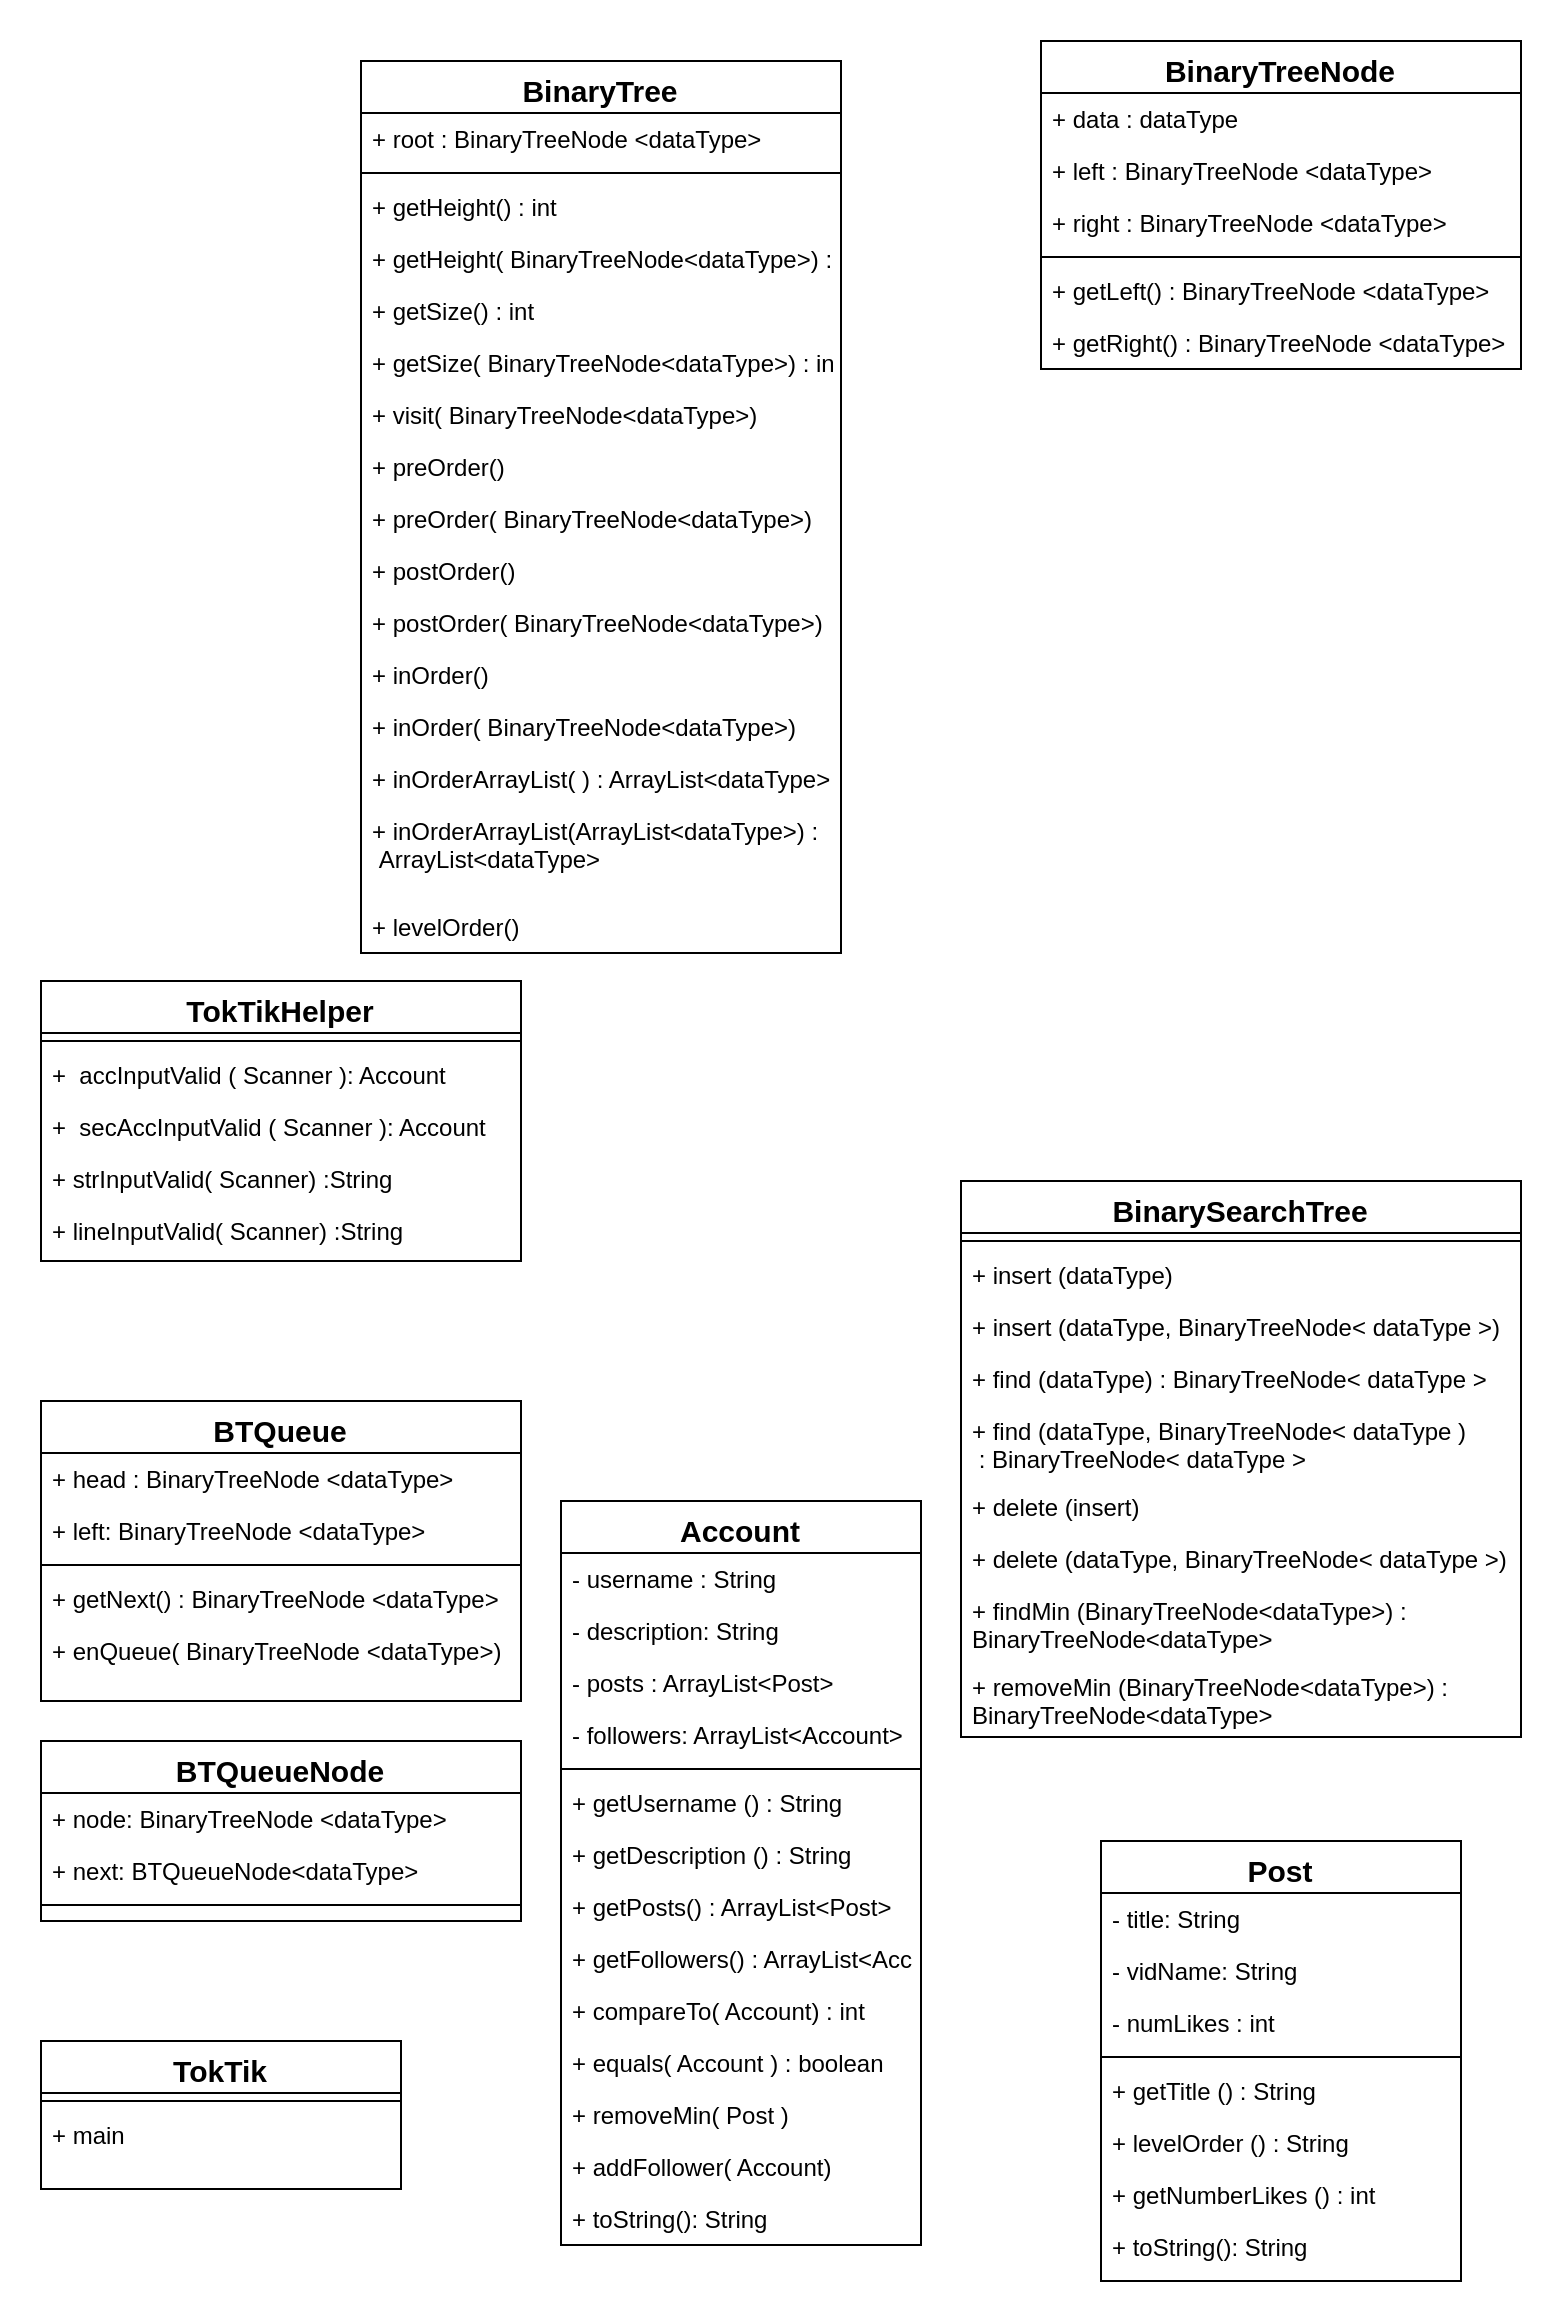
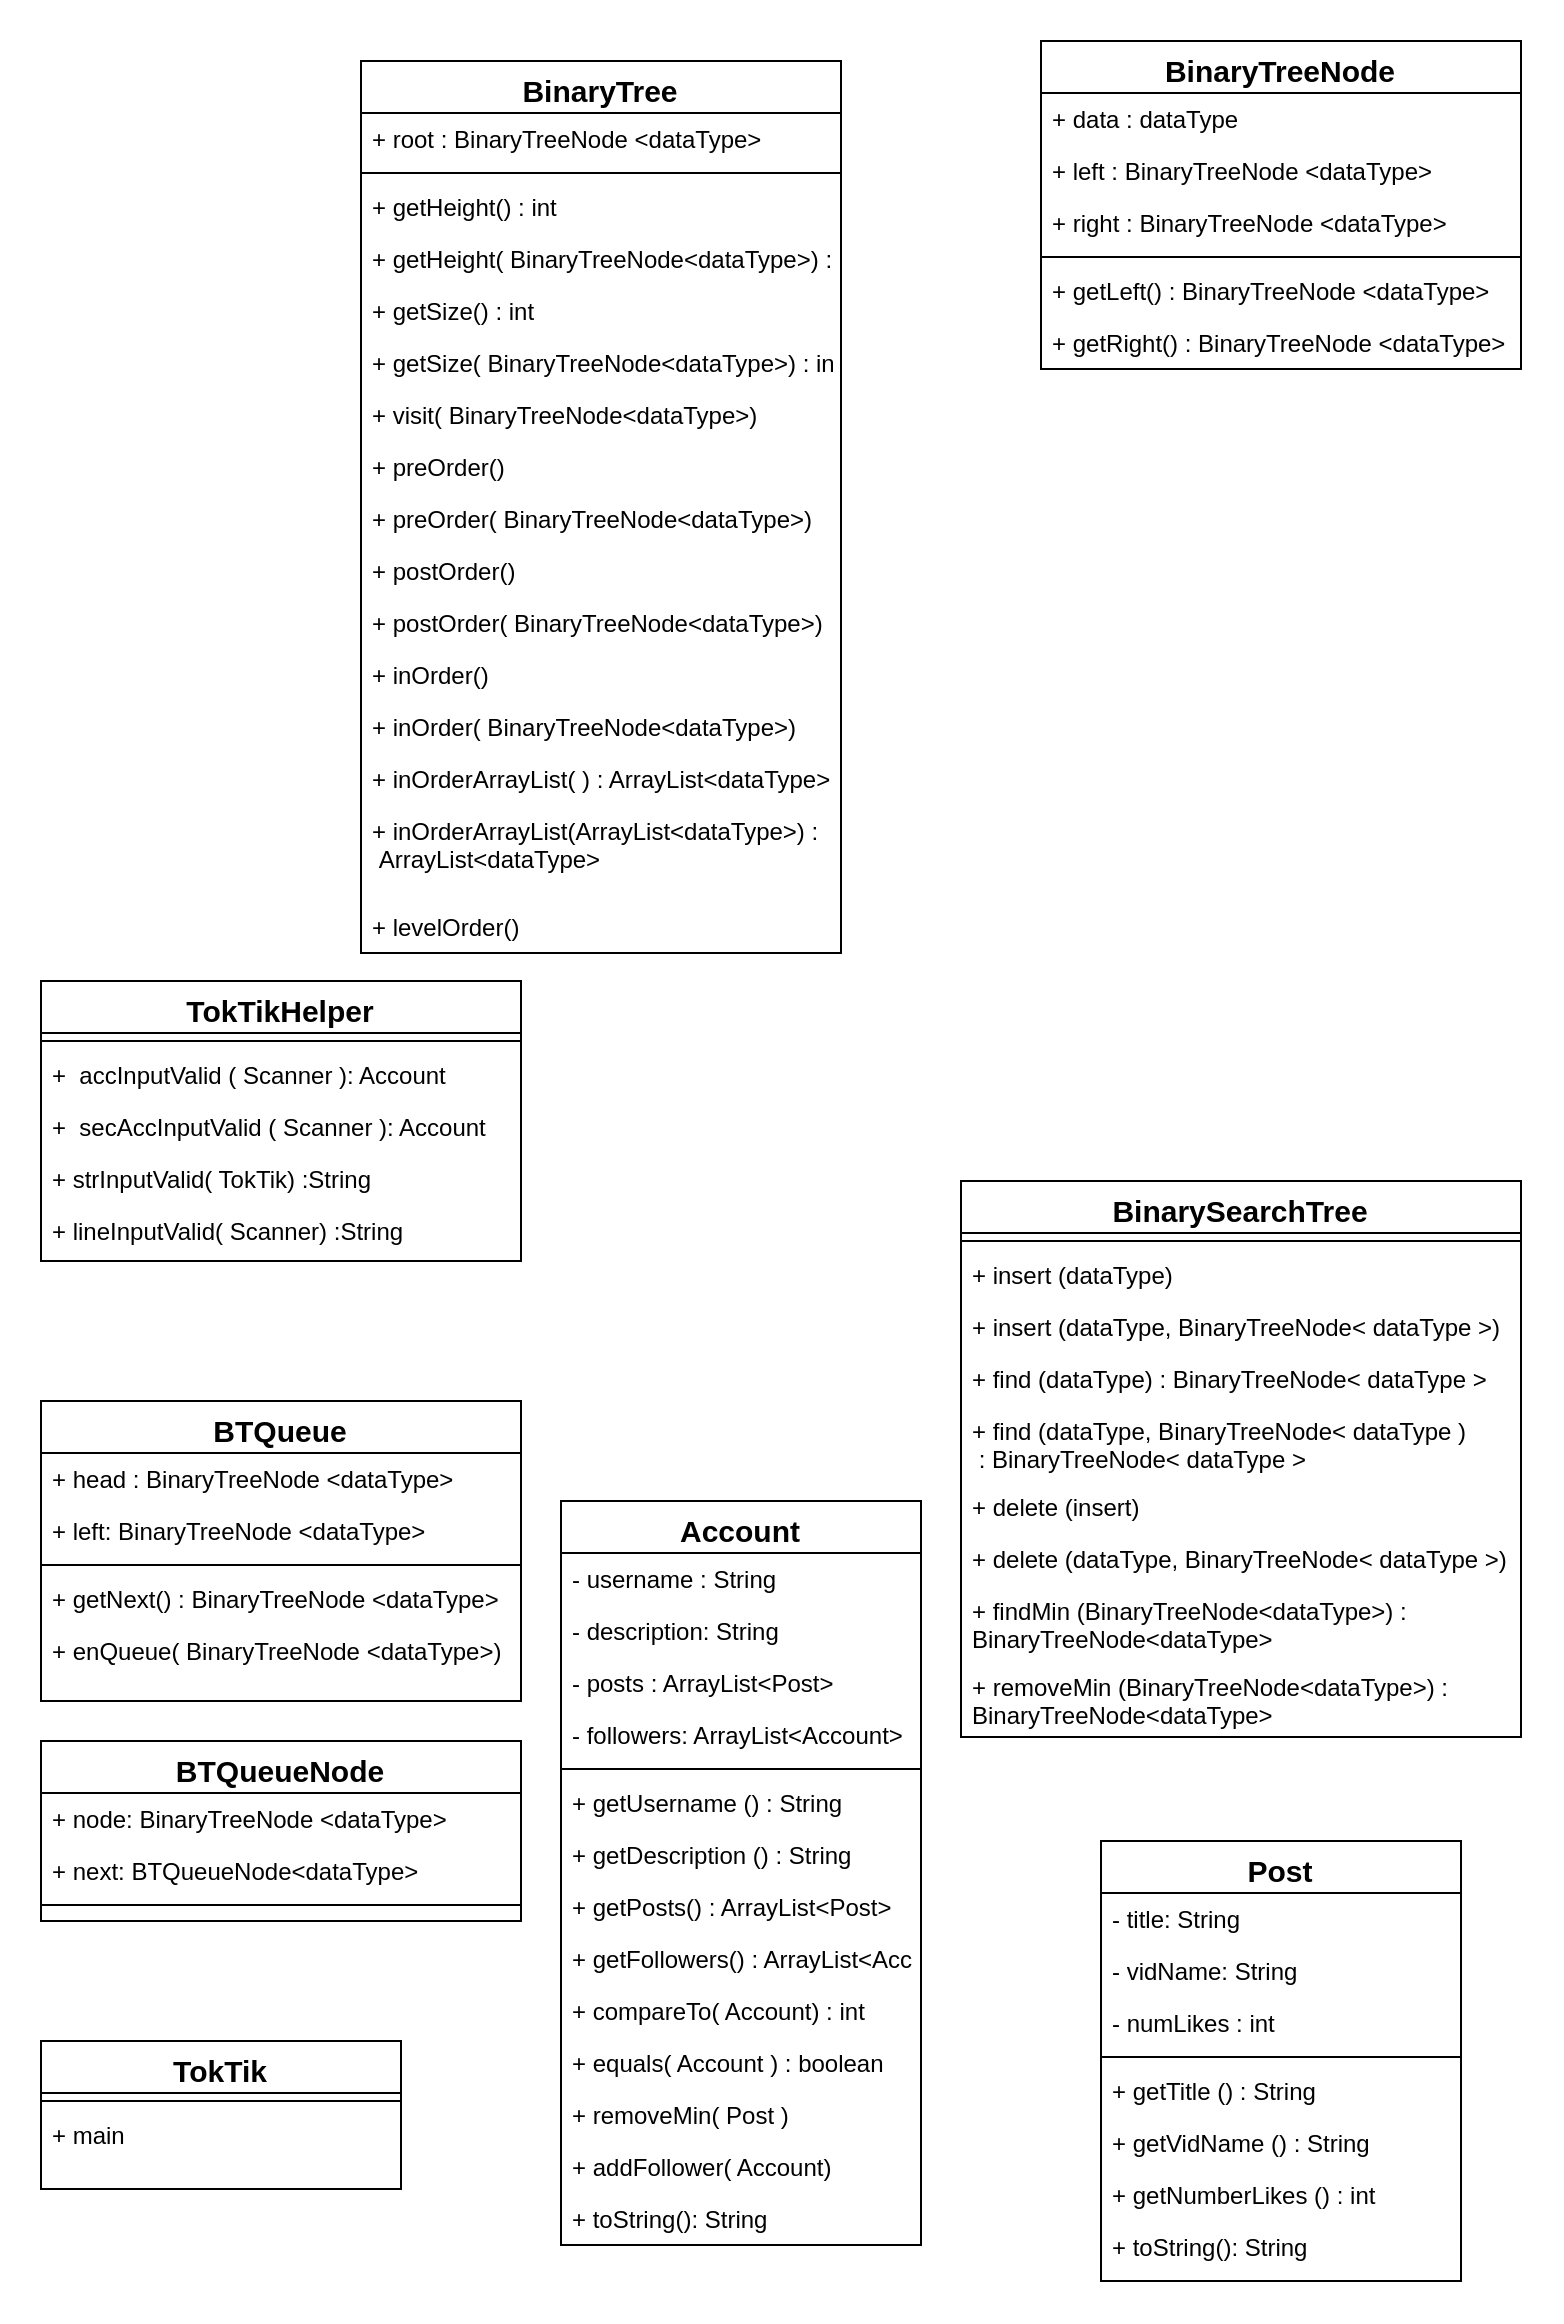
node "+ strInputValid( Scanner) :String": label "+ strInputValid( Scanner) :String" -> "+ strInputValid( TokTik) :String"
node "+ levelOrder () : String": label "+ levelOrder () : String" -> "+ getVidName () : String"
